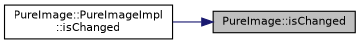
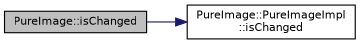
edge "PureImage::PureImageImpl ::isChanged" -> "PureImage::isChanged": reversed
